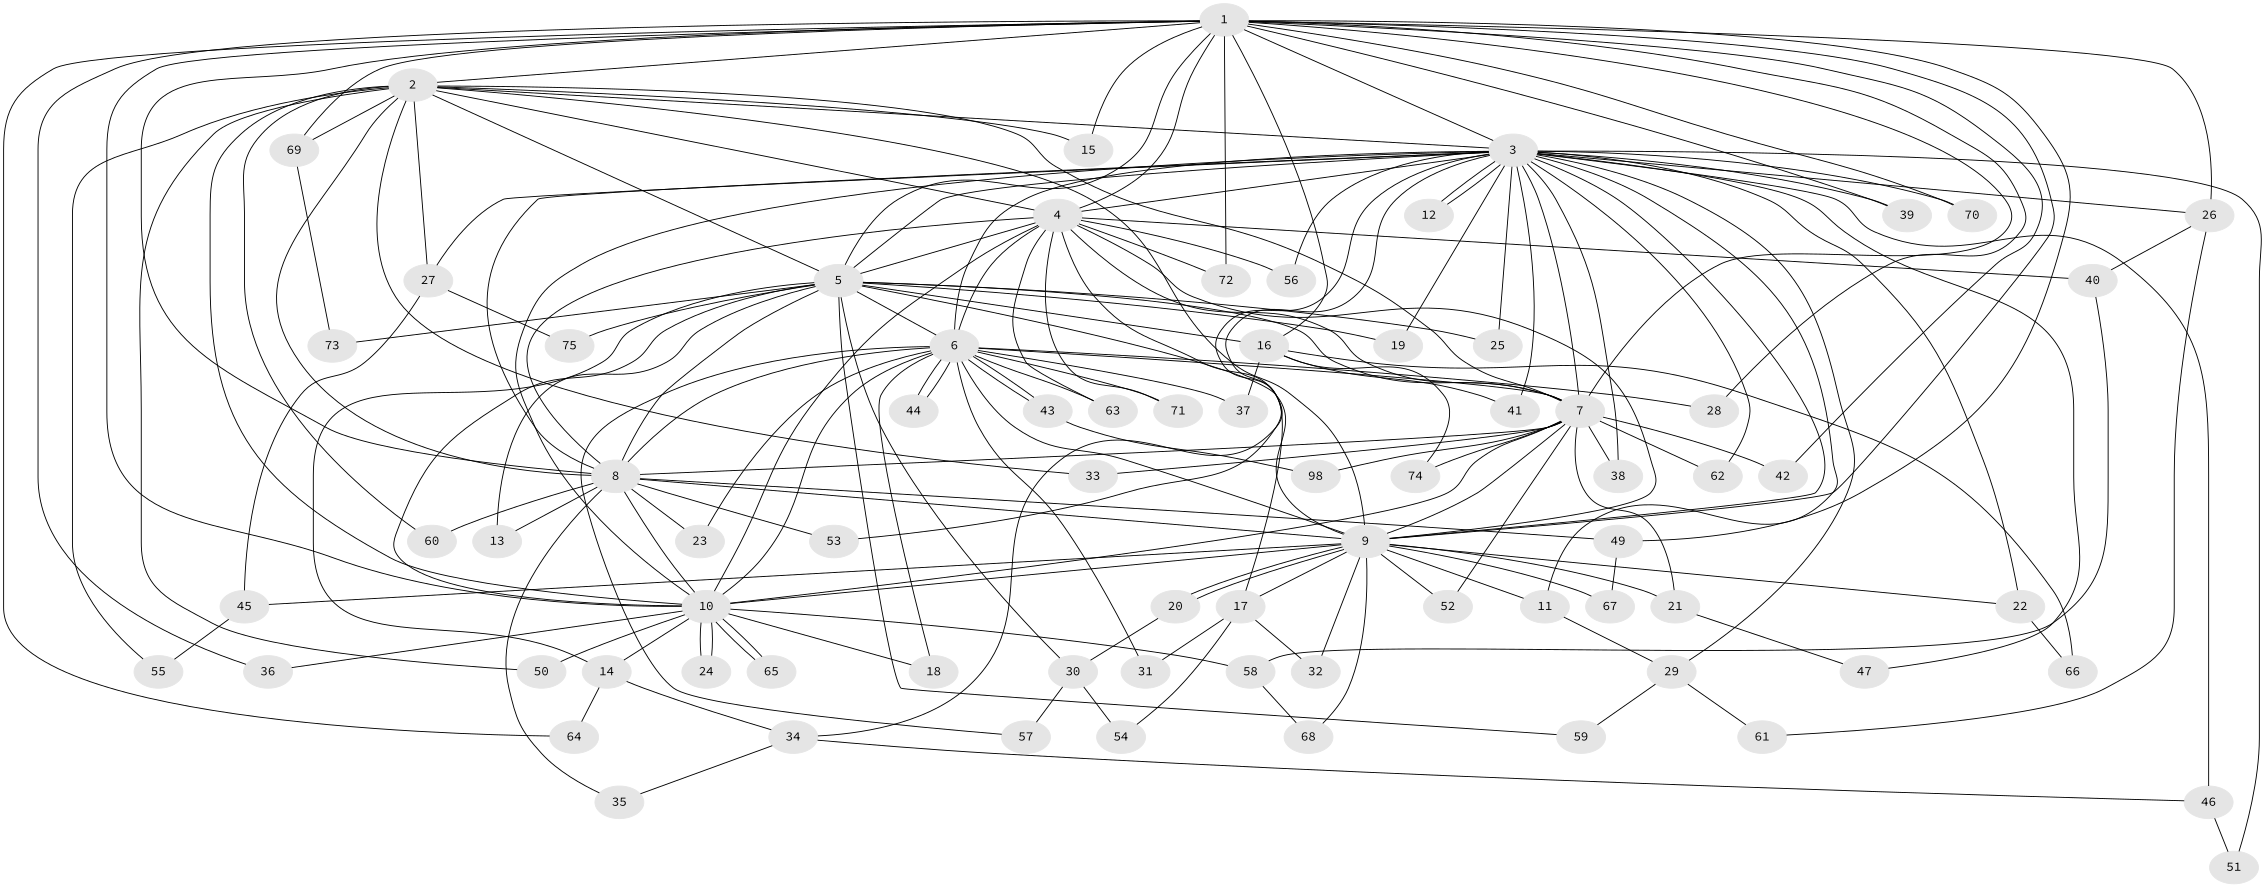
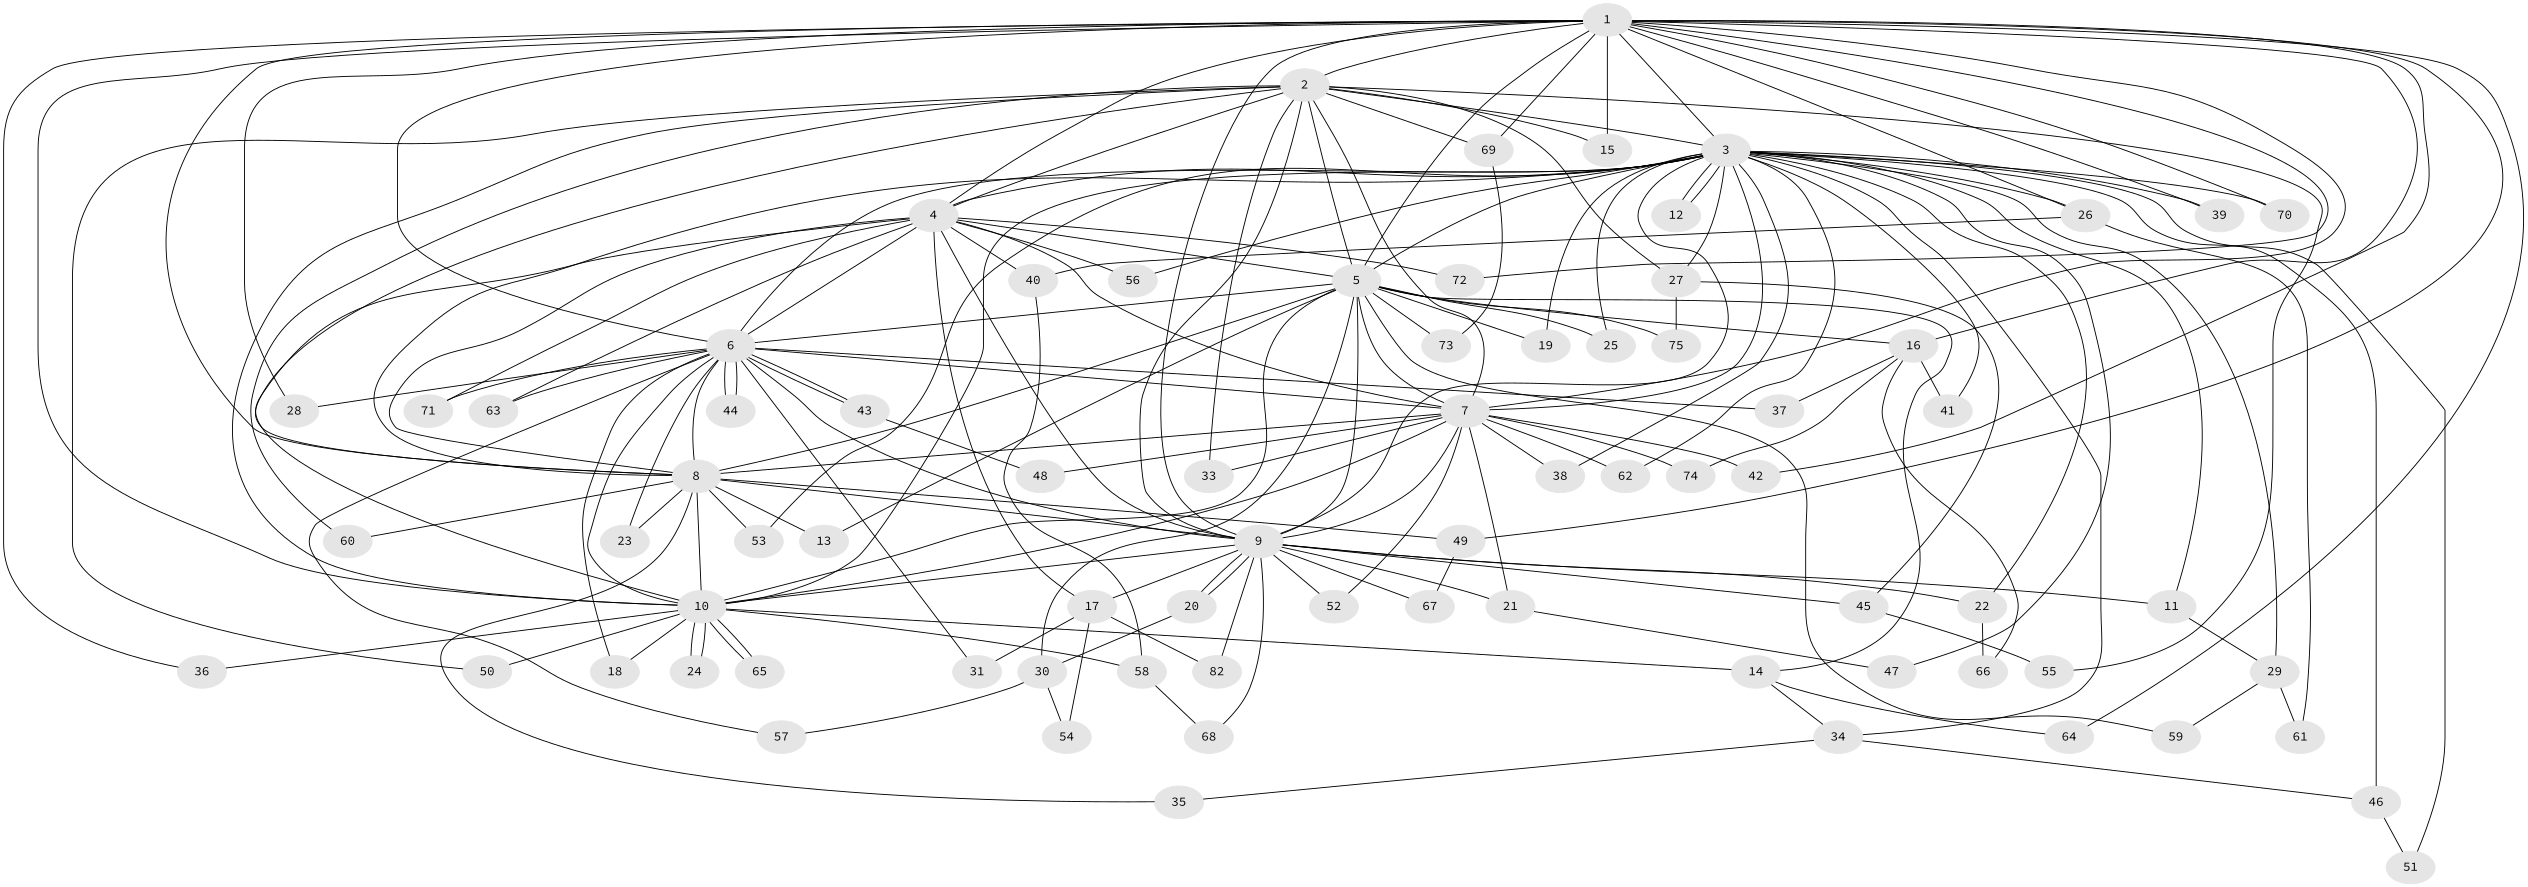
edge "1" -- "6": added
node "98": label "98" -> "48"
node "32": label "32" -> "82"
